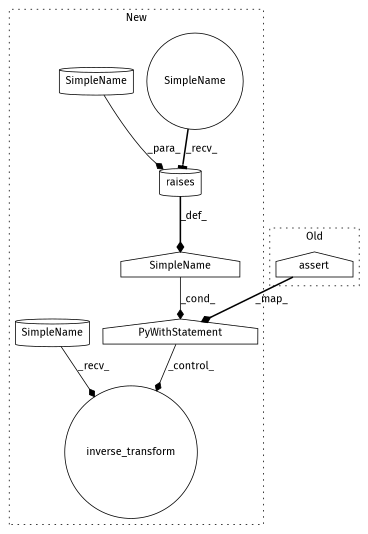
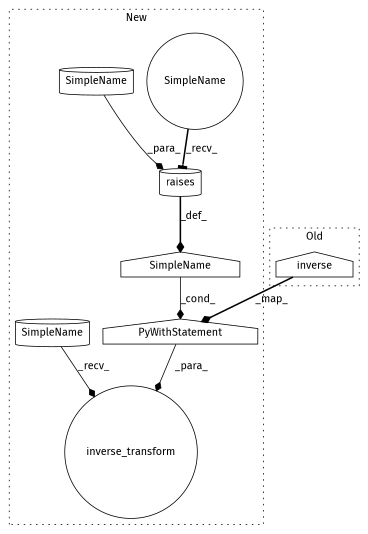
node "assert": label "assert" -> "inverse"
edge "PyWithStatement" -> "inverse_transform": label "_control_" -> "_para_"
